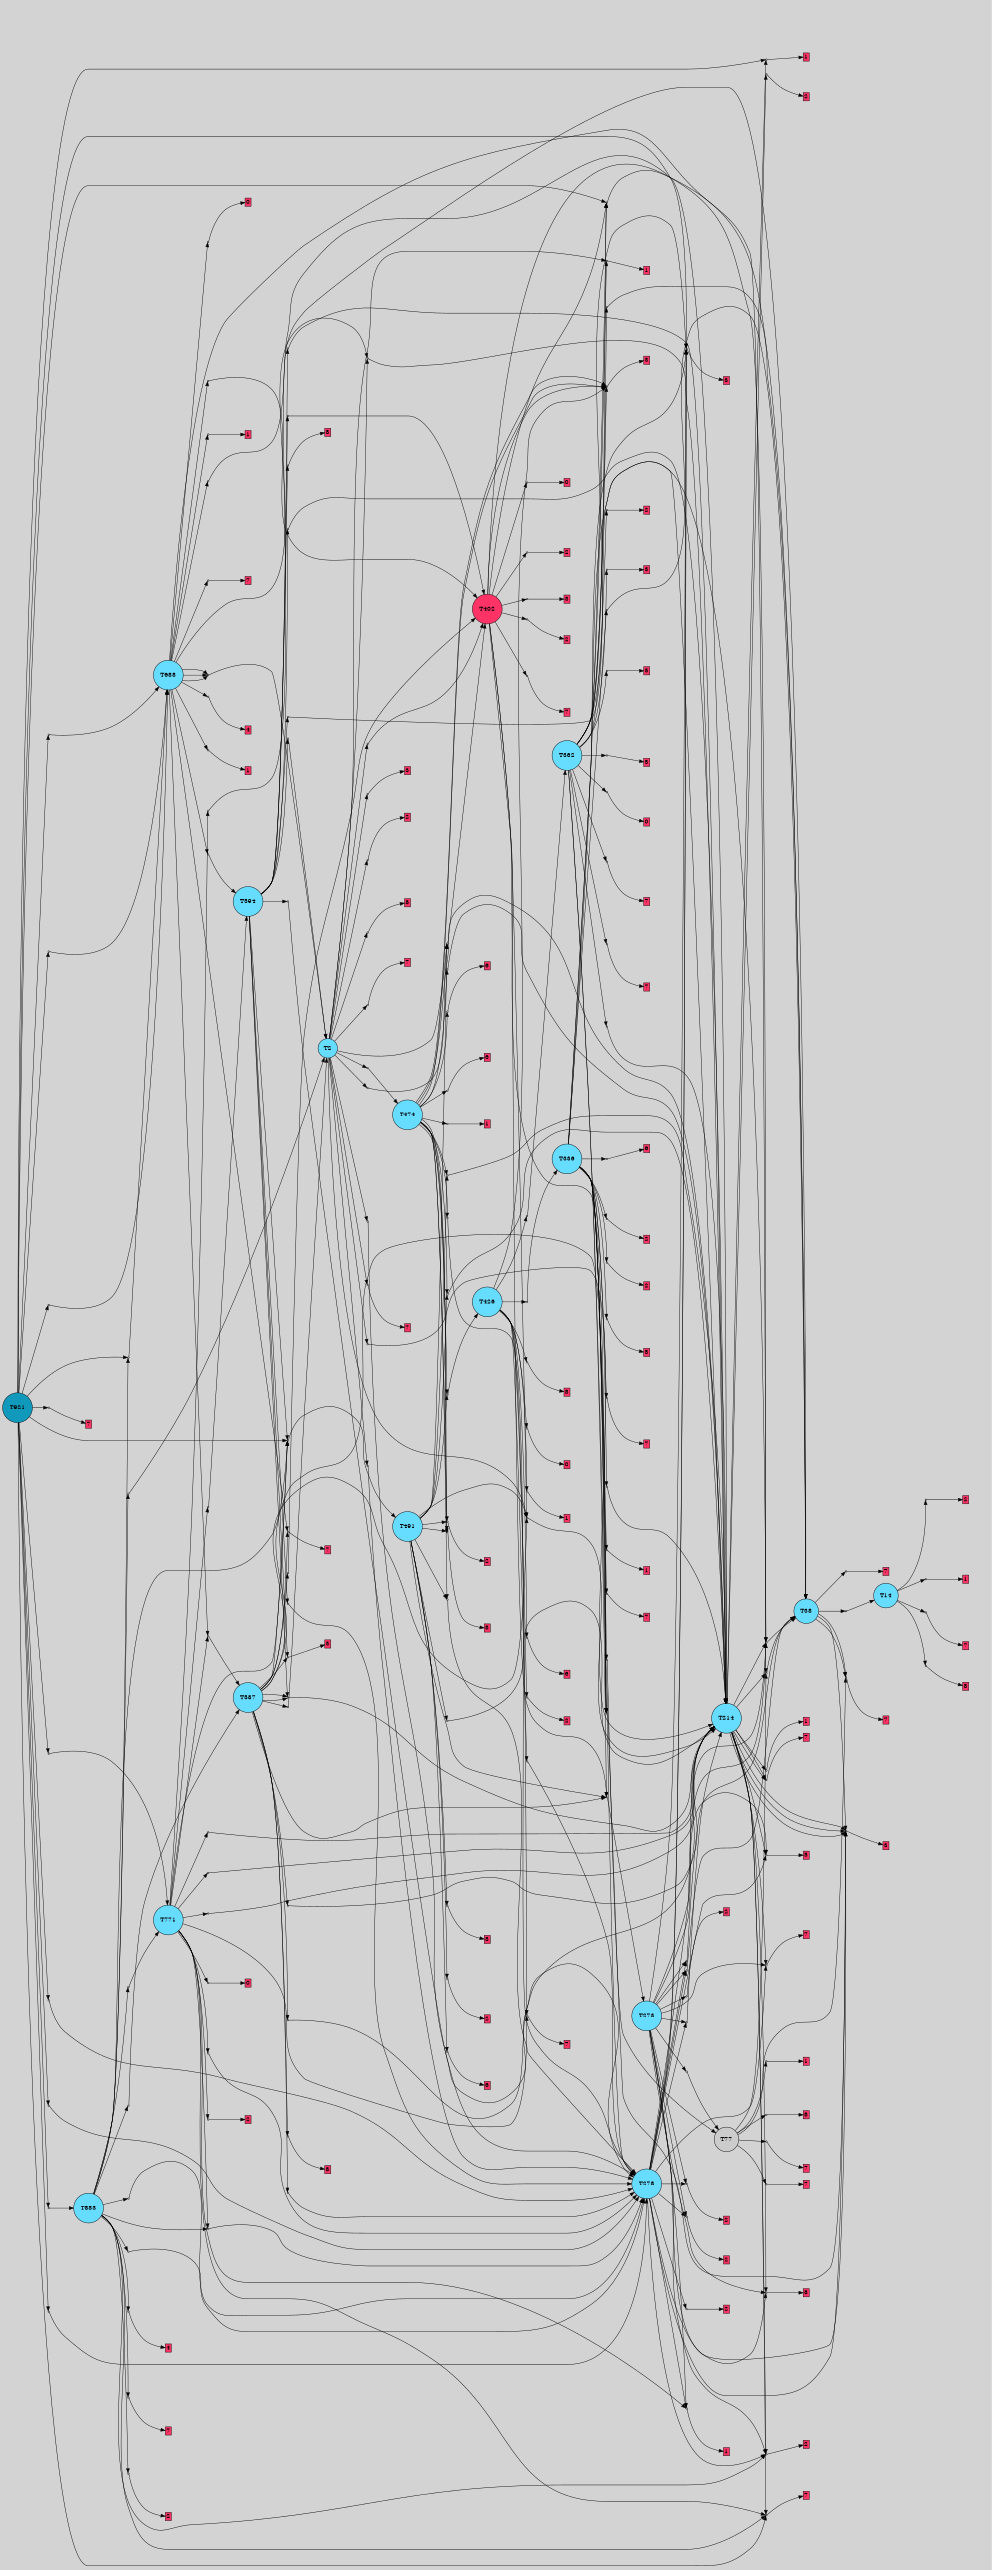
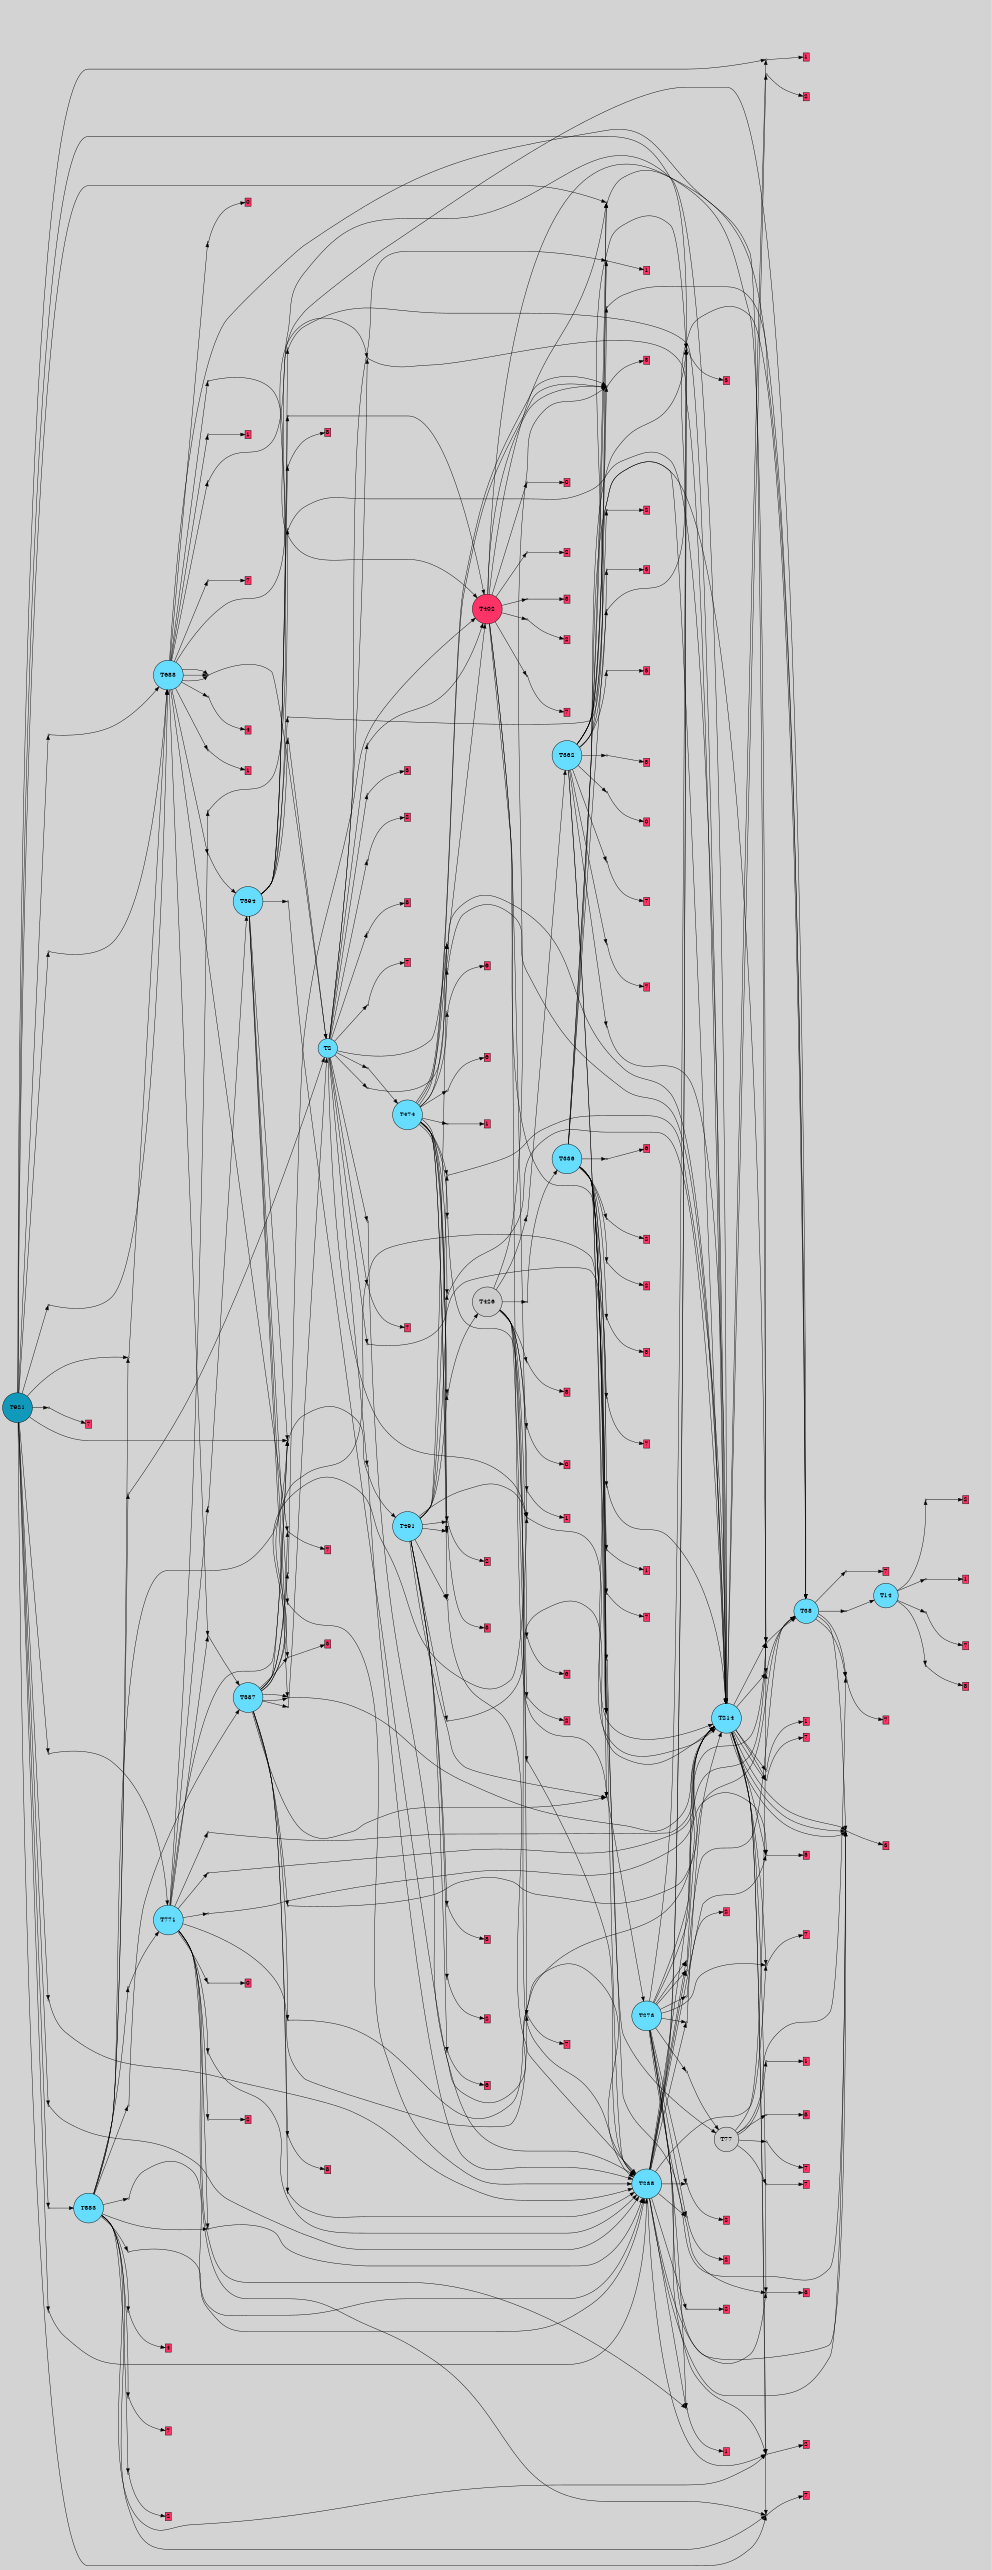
node "T426": fillcolor #66ddff -> #cccccc
node "T278": label "T278" -> "T238"
